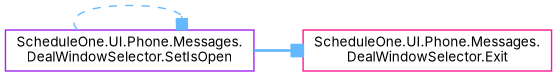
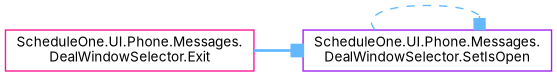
edge "ScheduleOne.UI.Phone.Messages. DealWindowSelector.SetIsOpen" -> "ScheduleOne.UI.Phone.Messages. DealWindowSelector.Exit": reversed
